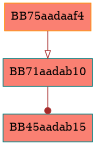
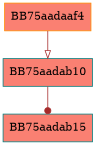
node "BB71aadab10": label "BB71aadab10" -> "BB75aadab10"
node "BB45aadab15": label "BB45aadab15" -> "BB75aadab15"
